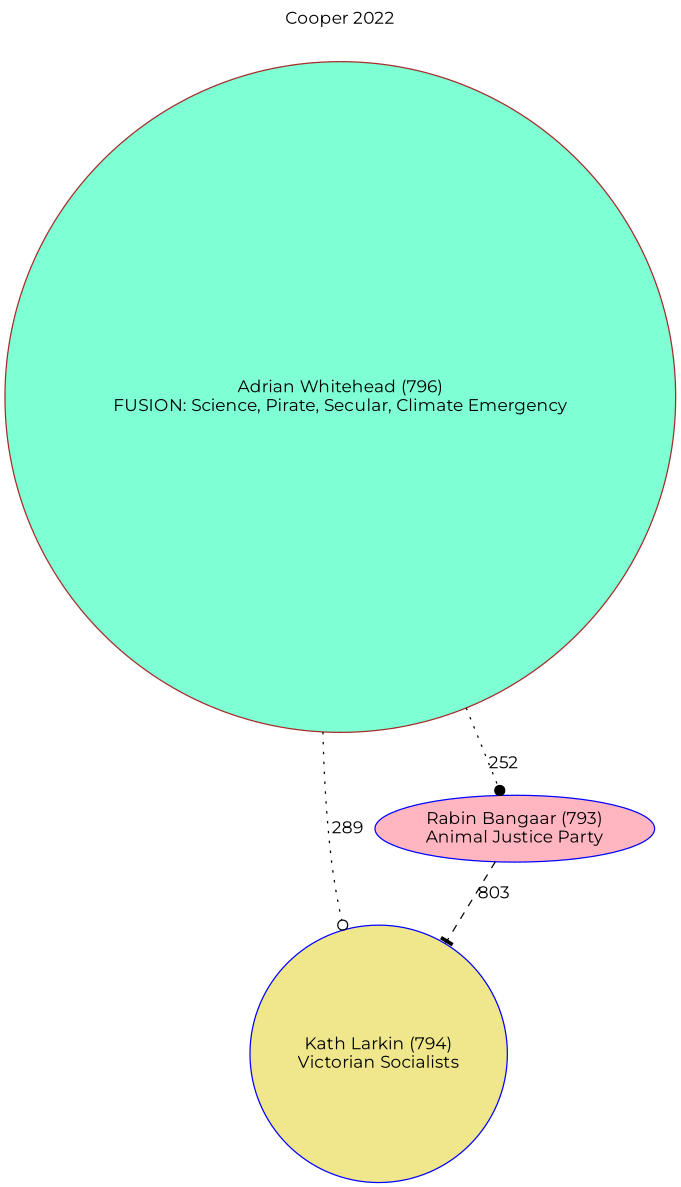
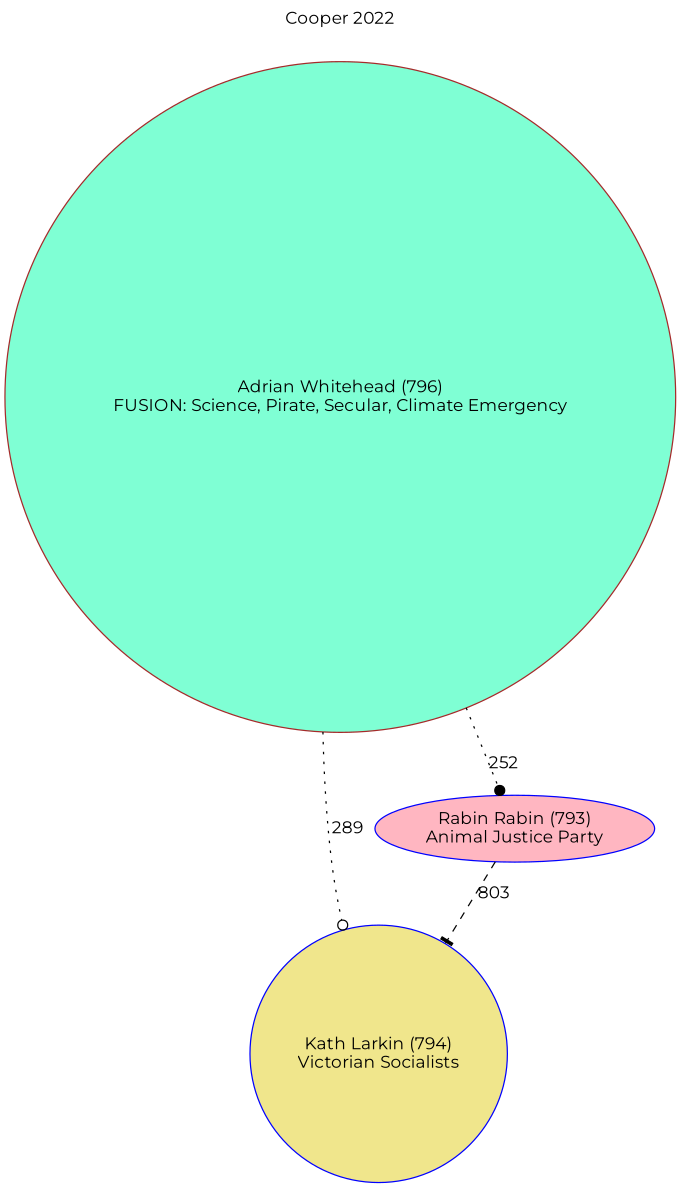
node "Rabin Bangaar (793) Animal Justice Party": label "Rabin Bangaar (793) Animal Justice Party" -> "Rabin Rabin (793) Animal Justice Party"
